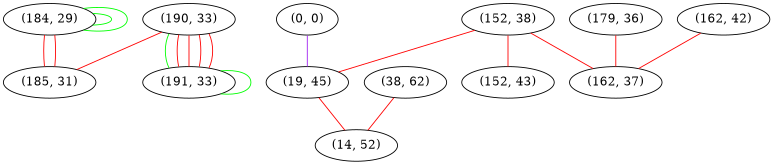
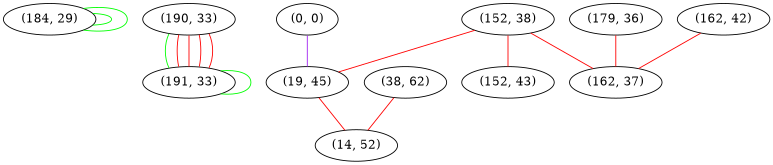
node "(185, 31)": removed
